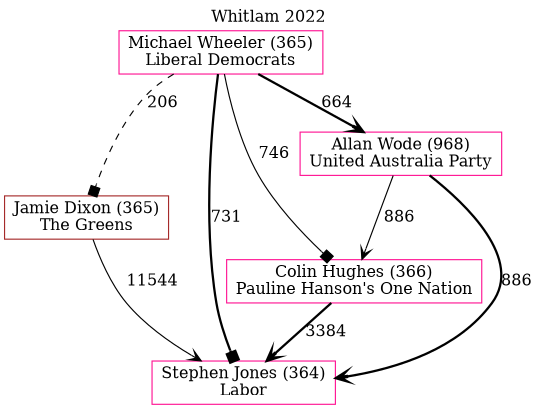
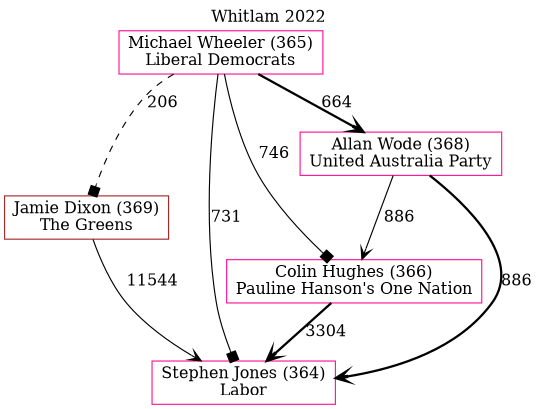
node "Allan Wode (968) United Australia Party": label "Allan Wode (968) United Australia Party" -> "Allan Wode (368) United Australia Party"
edge "Michael Wheeler (365) Liberal Democrats" -> "Stephen Jones (364) Labor": style bold -> solid
node "Jamie Dixon (365) The Greens": label "Jamie Dixon (365) The Greens" -> "Jamie Dixon (369) The Greens"
edge "Colin Hughes (366) Pauline Hanson's One Nation" -> "Stephen Jones (364) Labor": label "3384" -> "3304"
